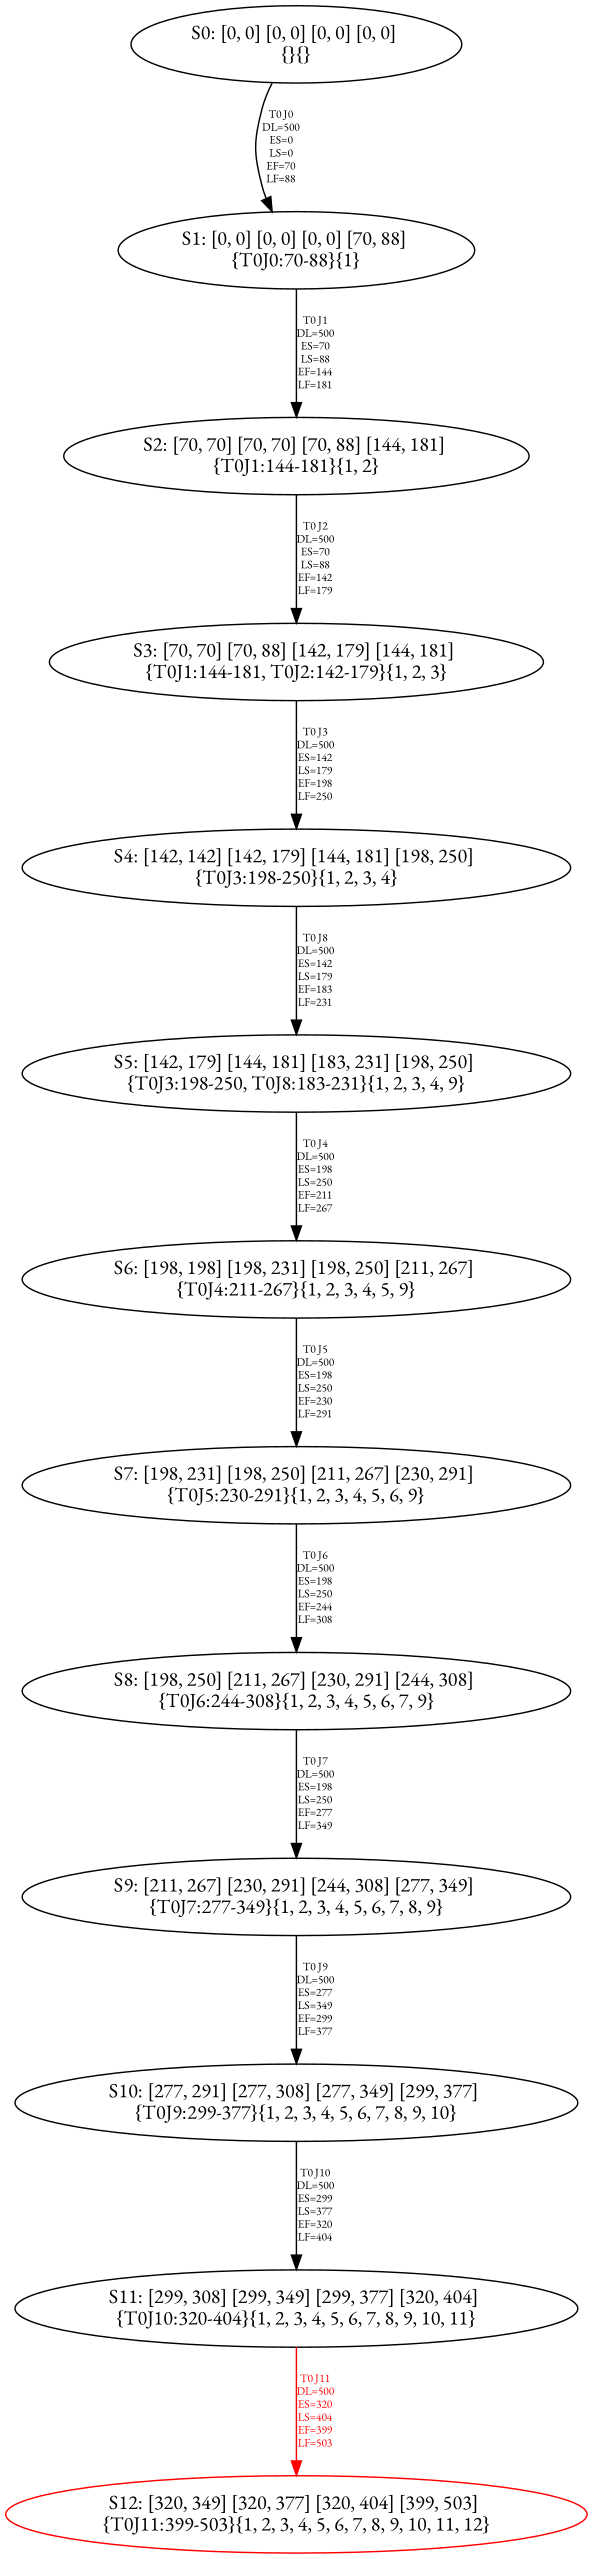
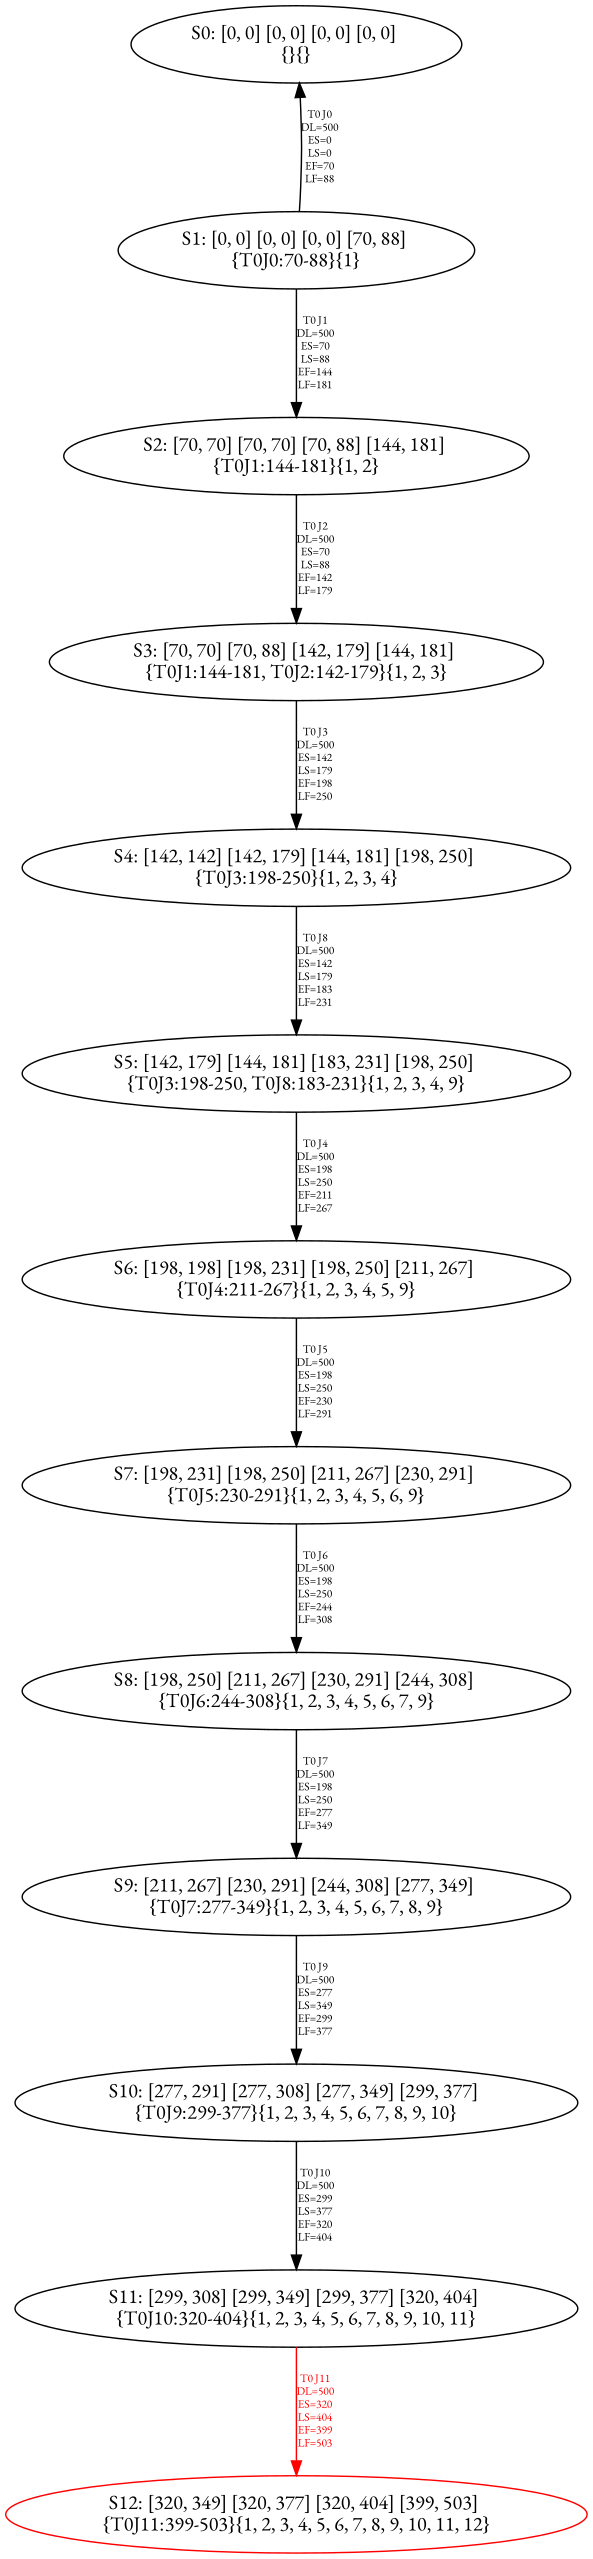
edge "S0: [0, 0] [0, 0] [0, 0] [0, 0] {}{}" -> "S1: [0, 0] [0, 0] [0, 0] [70, 88] {T0J0:70-88}{1}": reversed
